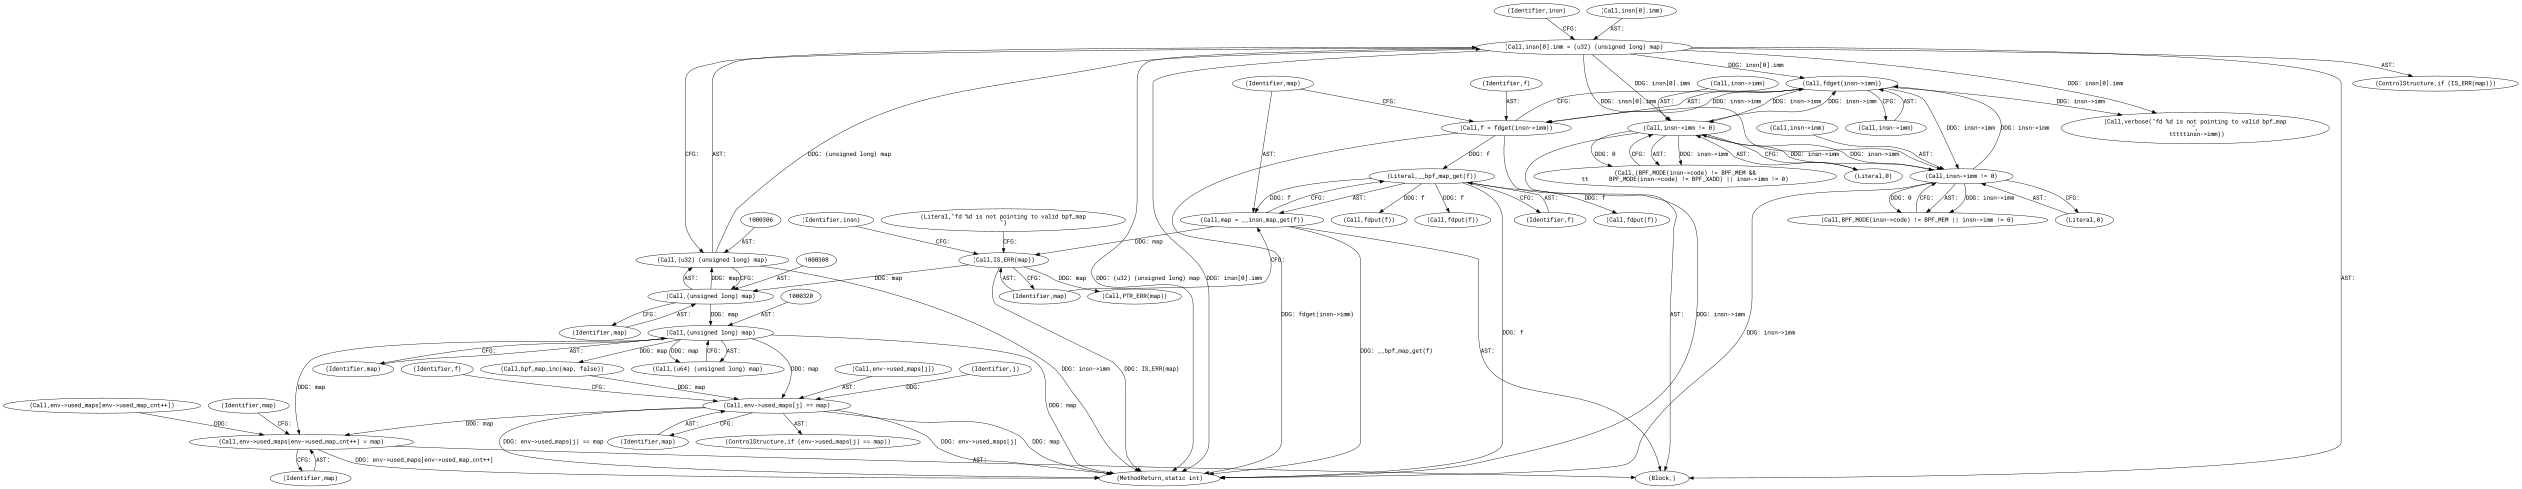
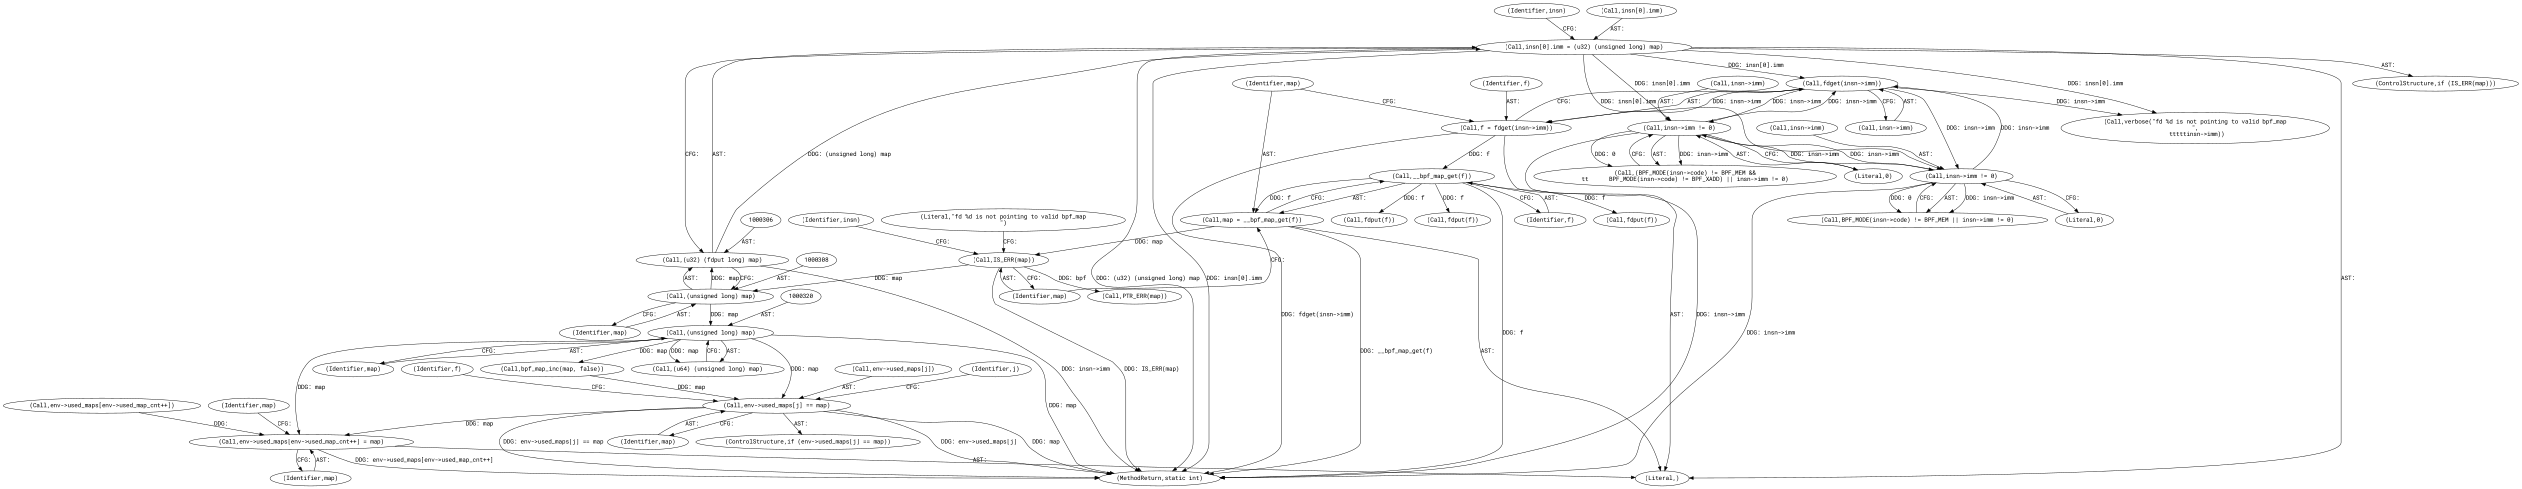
node "(Literal,__bpf_map_get(f))": label "(Literal,__bpf_map_get(f))" -> "(Call,__bpf_map_get(f))"
node "(Call,map = __insn_map_get(f))": label "(Call,map = __insn_map_get(f))" -> "(Call,map = __bpf_map_get(f))"
node "(Call,(u32) (unsigned long) map)": label "(Call,(u32) (unsigned long) map)" -> "(Call,(u32) (fdput long) map)"
edge "(Call,IS_ERR(map))" -> "(Call,PTR_ERR(map))": label "DDG: map" -> "DDG: bpf"
edge "(Identifier,j)" -> "(Call,env->used_maps[j] == map)": label "DDG: " -> "CFG: "
node "(Block,)": label "(Block,)" -> "(Literal,)"
